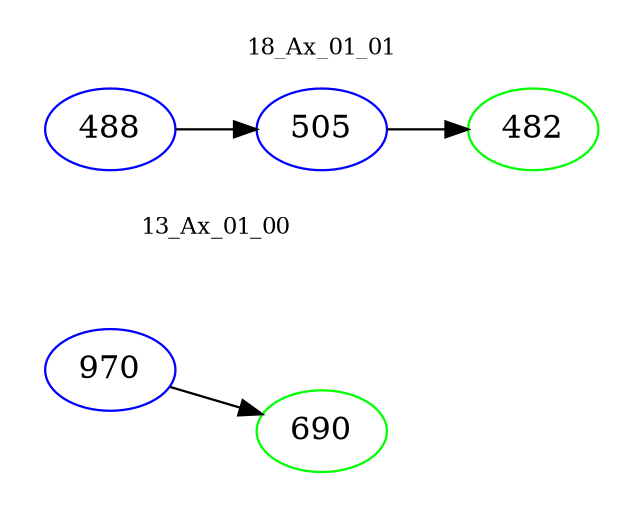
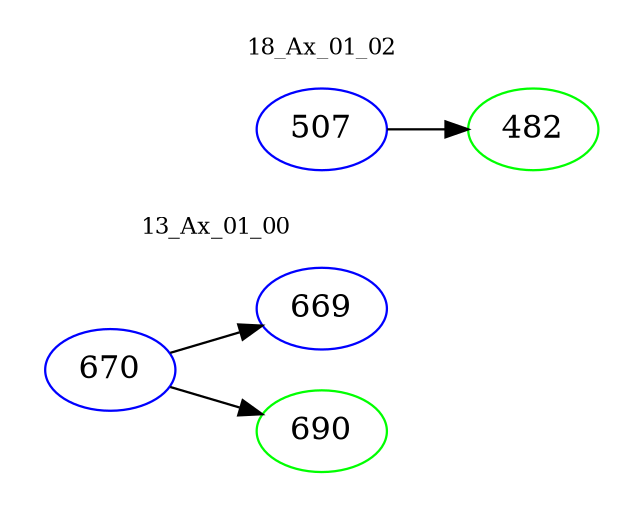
cluster "18_Ax_01_01": label "18_Ax_01_01" -> "18_Ax_01_02"
node "488": removed
node "505": label "505" -> "507"
node "669": added
node "970": label "970" -> "670"
